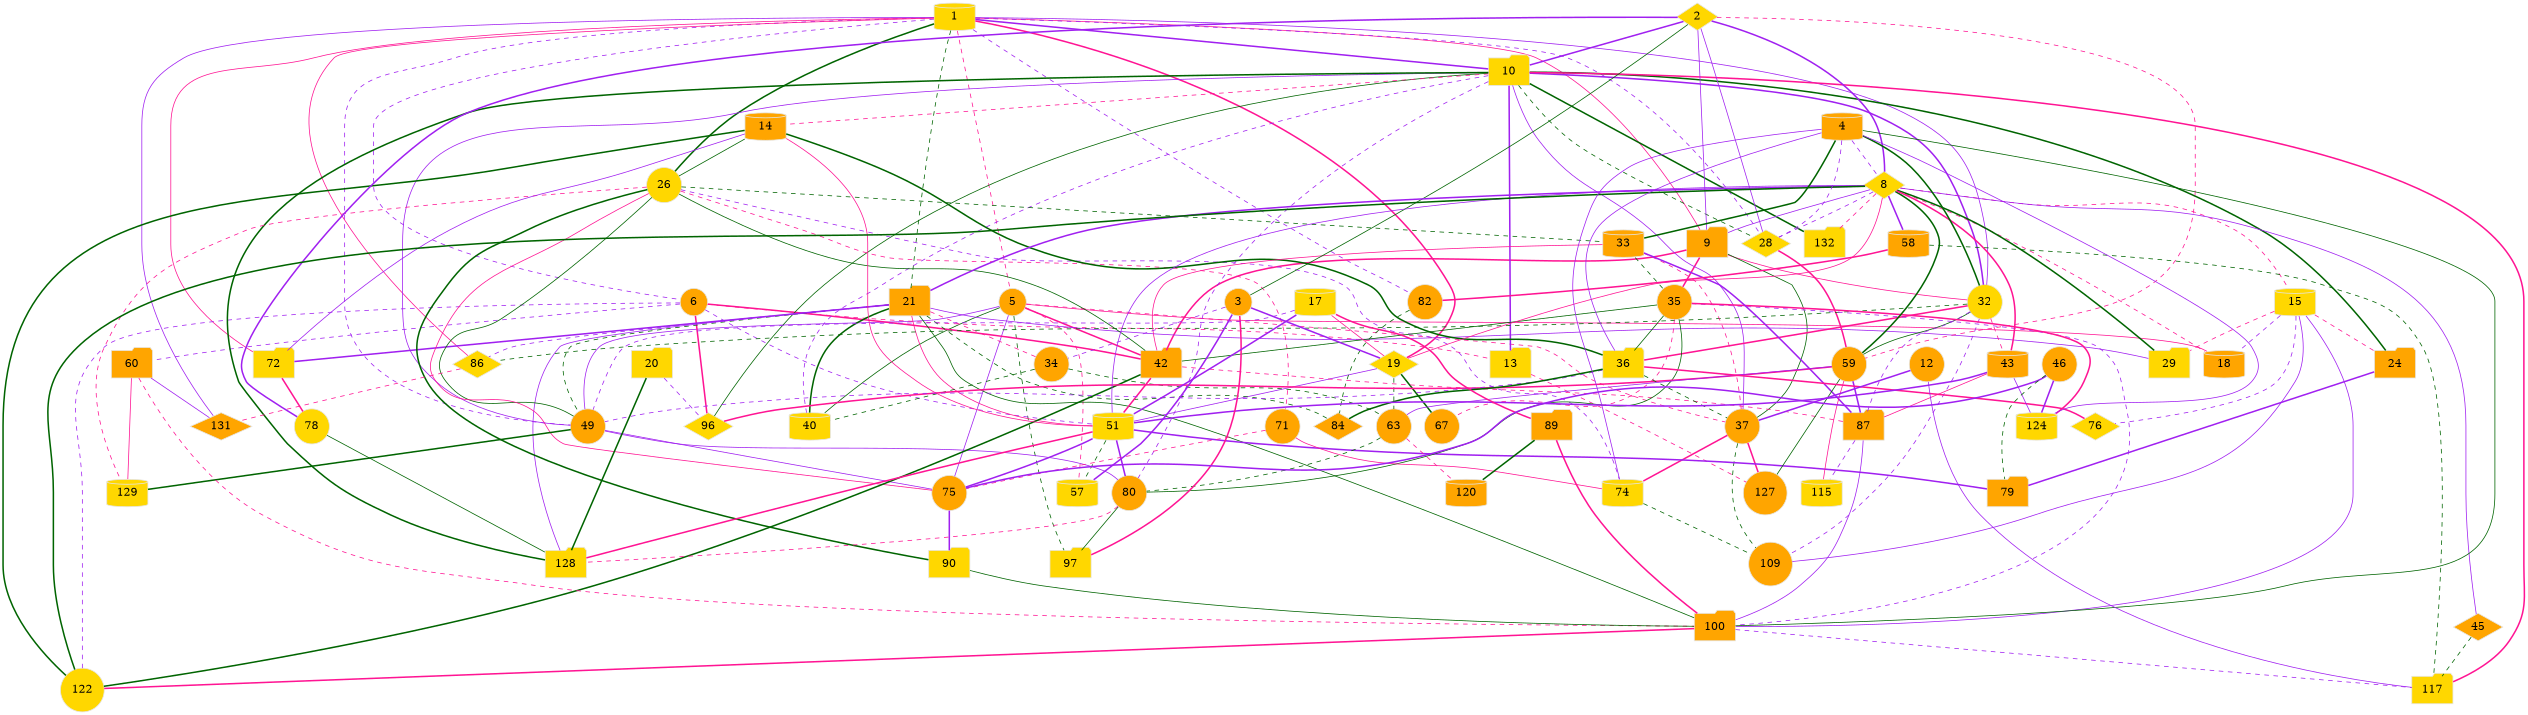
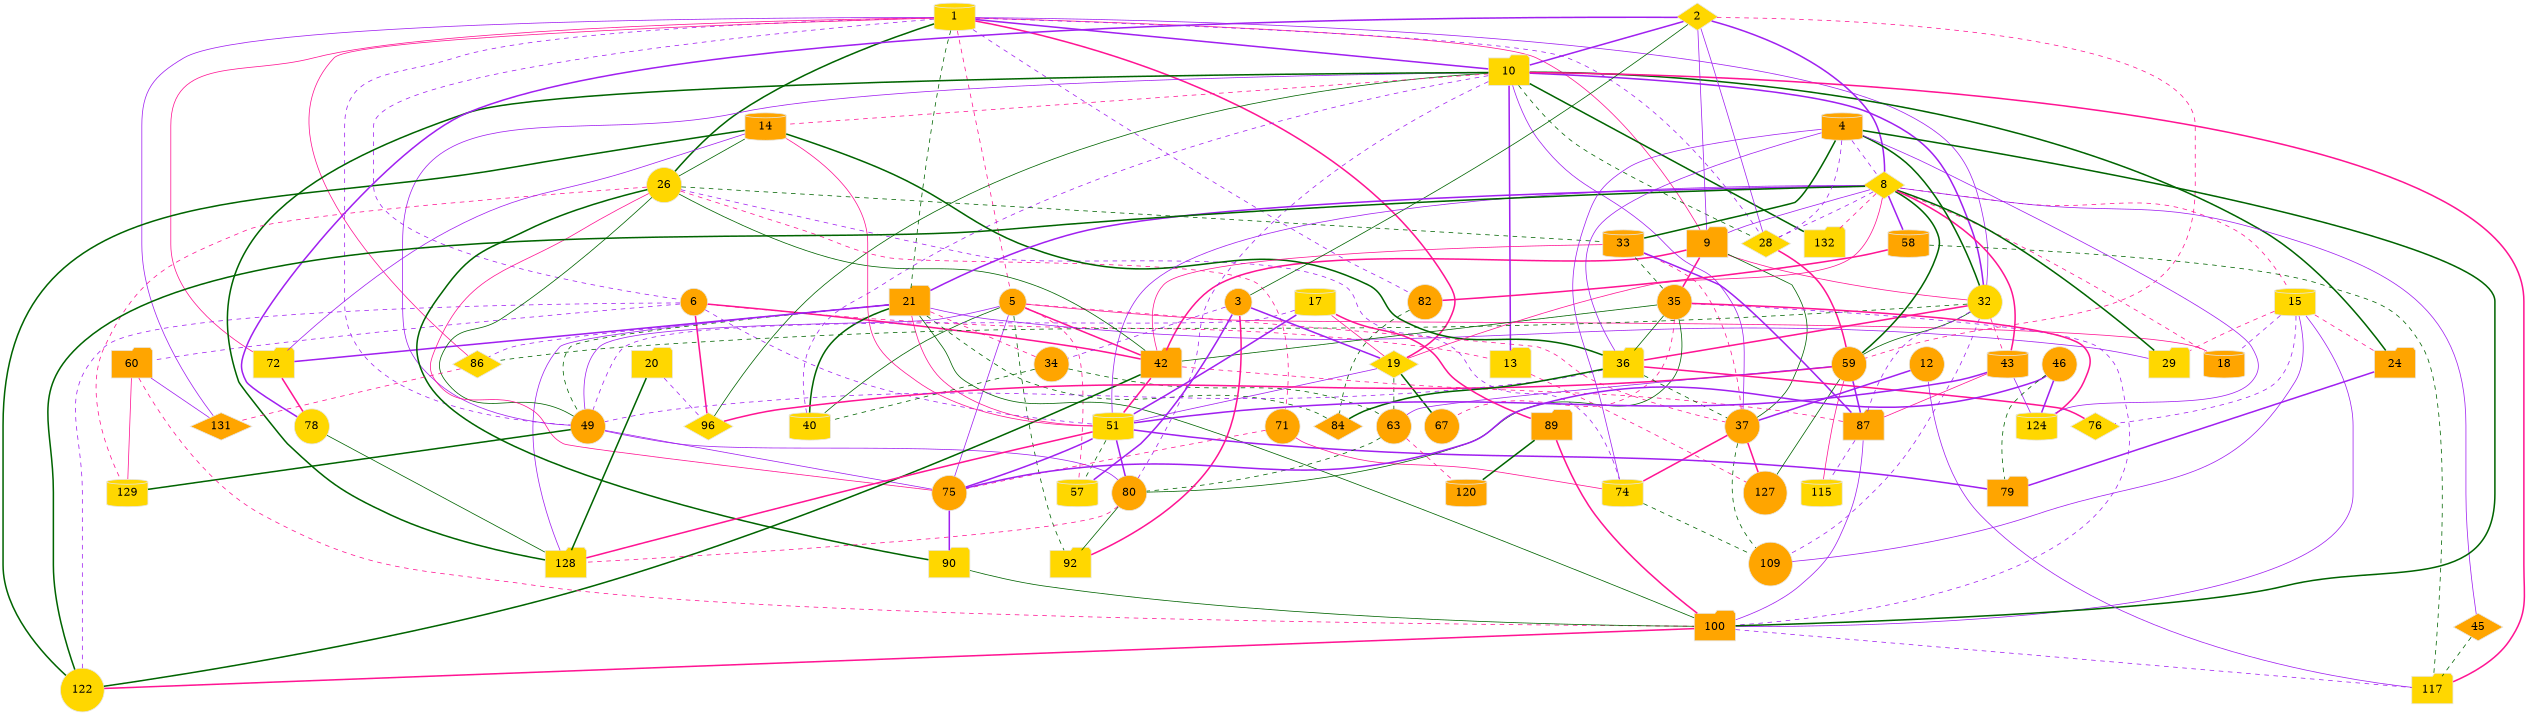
edge "4" -- "100": style solid -> bold
node "97": label "97" -> "92"
